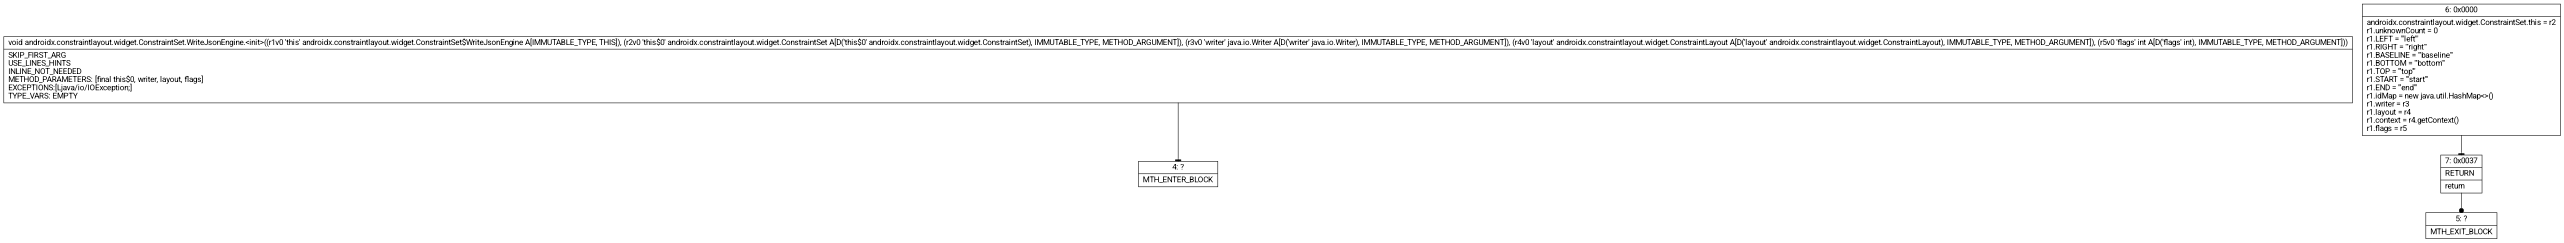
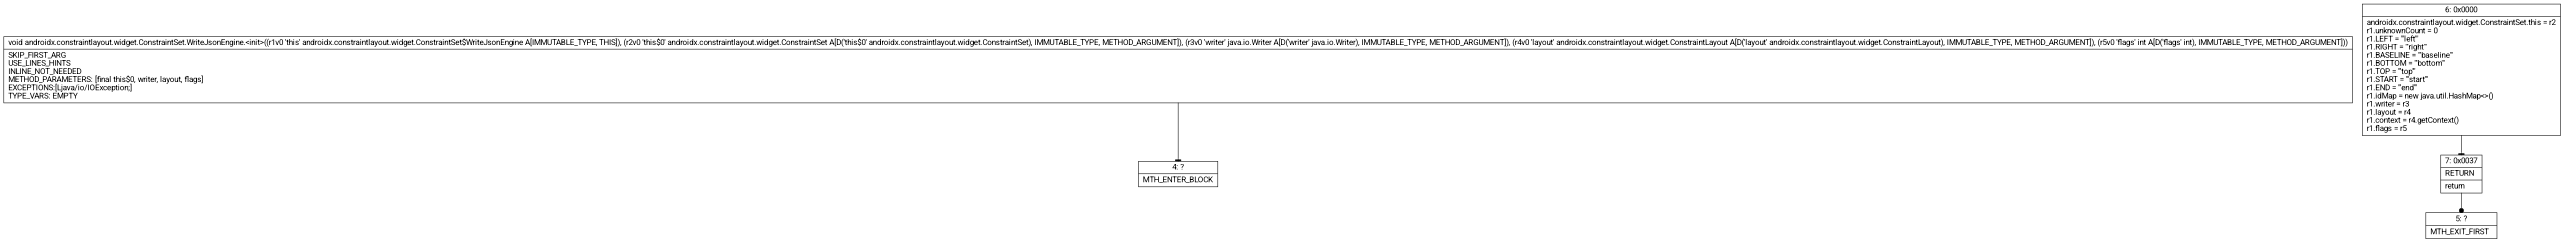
node "5: ?": text "MTH_EXIT_BLOCK" -> "MTH_EXIT_FIRST"
